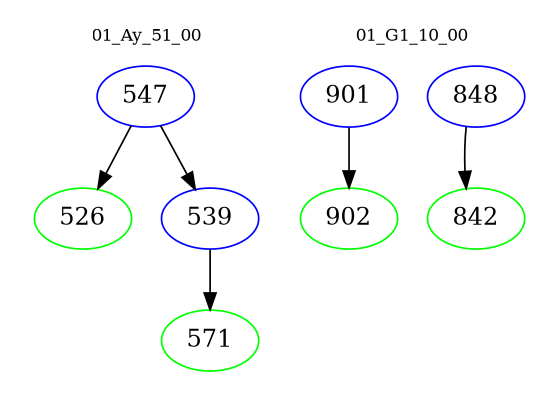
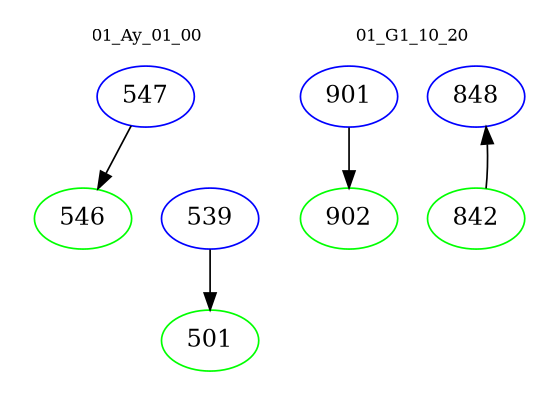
cluster "01_Ay_51_00": label "01_Ay_51_00" -> "01_Ay_01_00"
cluster "01_G1_10_00": label "01_G1_10_00" -> "01_G1_10_20"
edge "848" -> "842": reversed
edge "547" -> "539": removed
node "526": label "526" -> "546"
node "571": label "571" -> "501"
